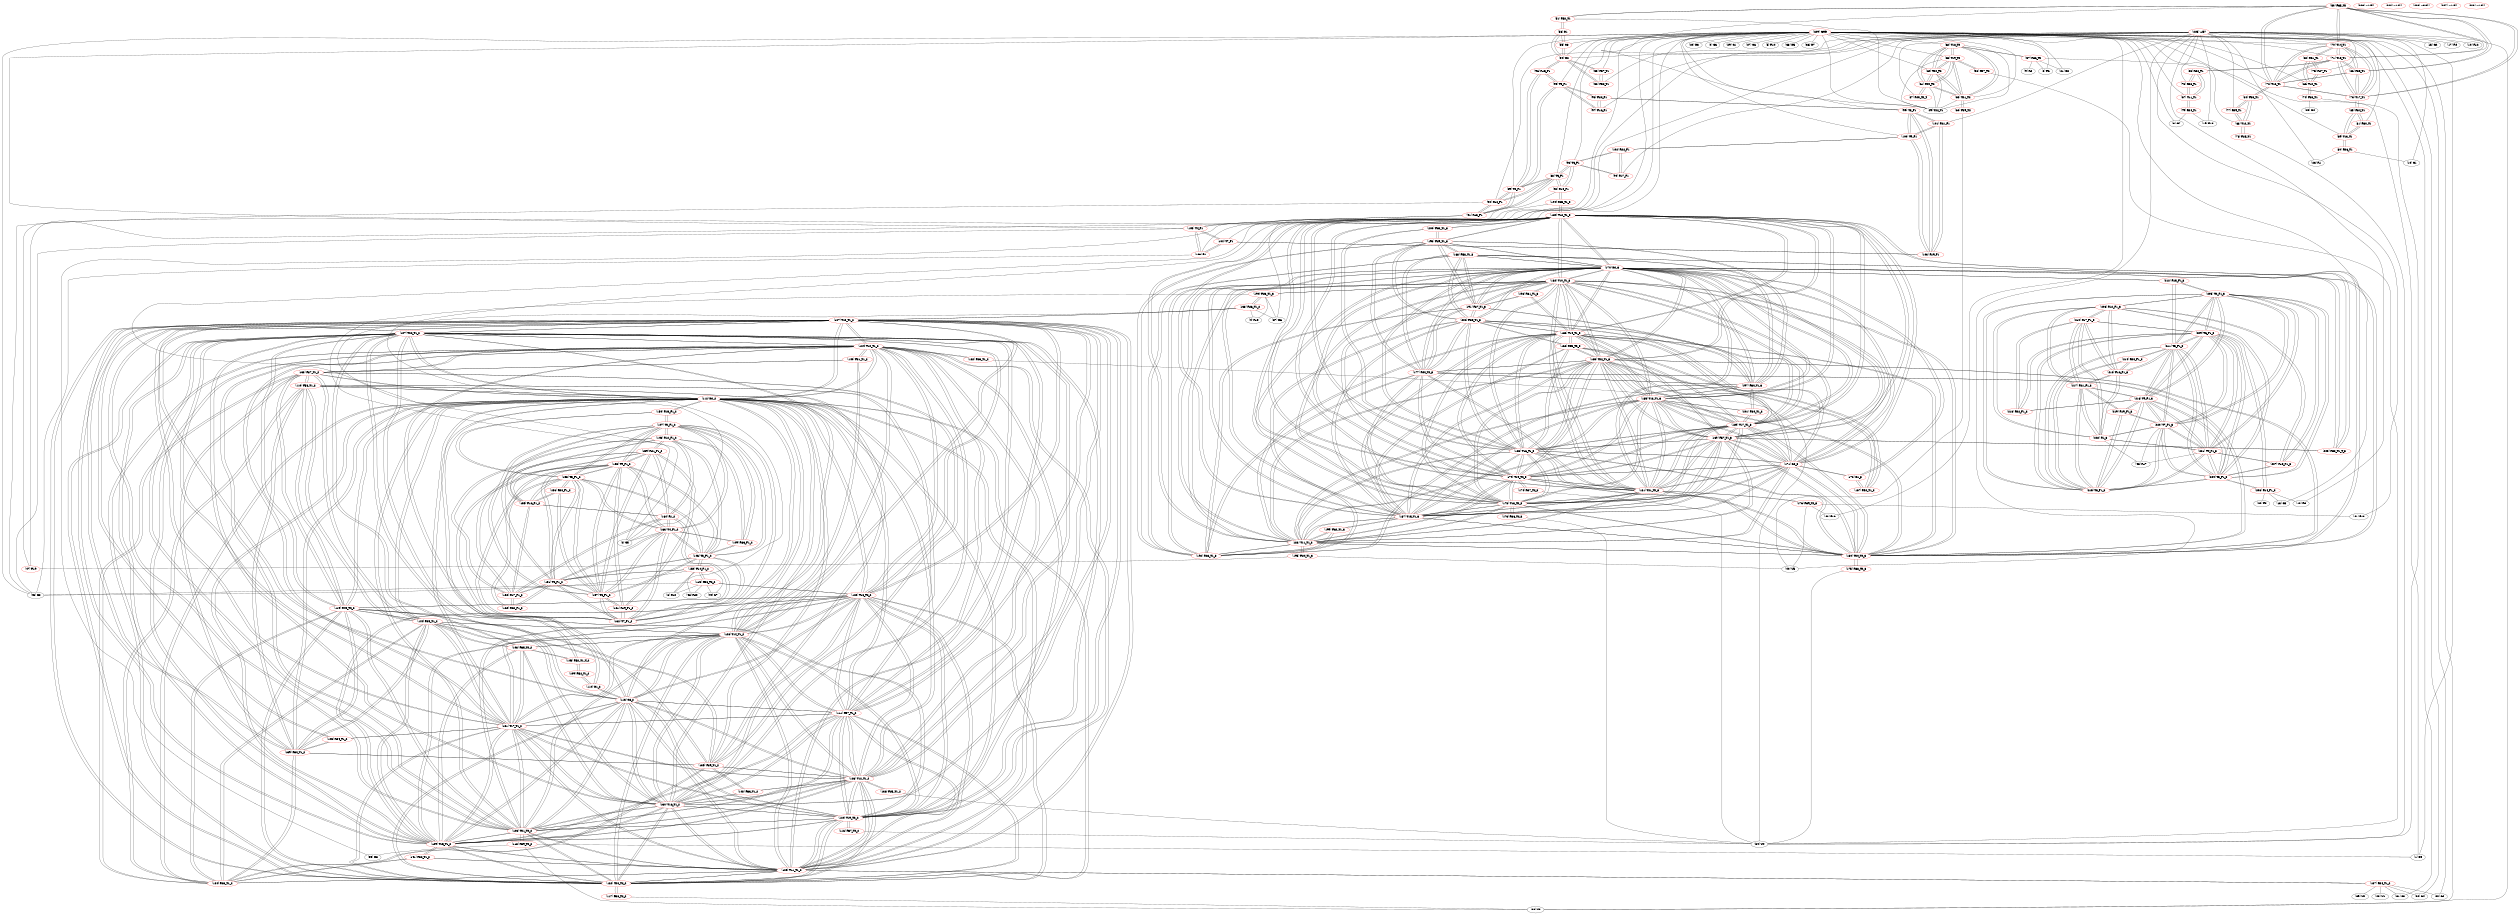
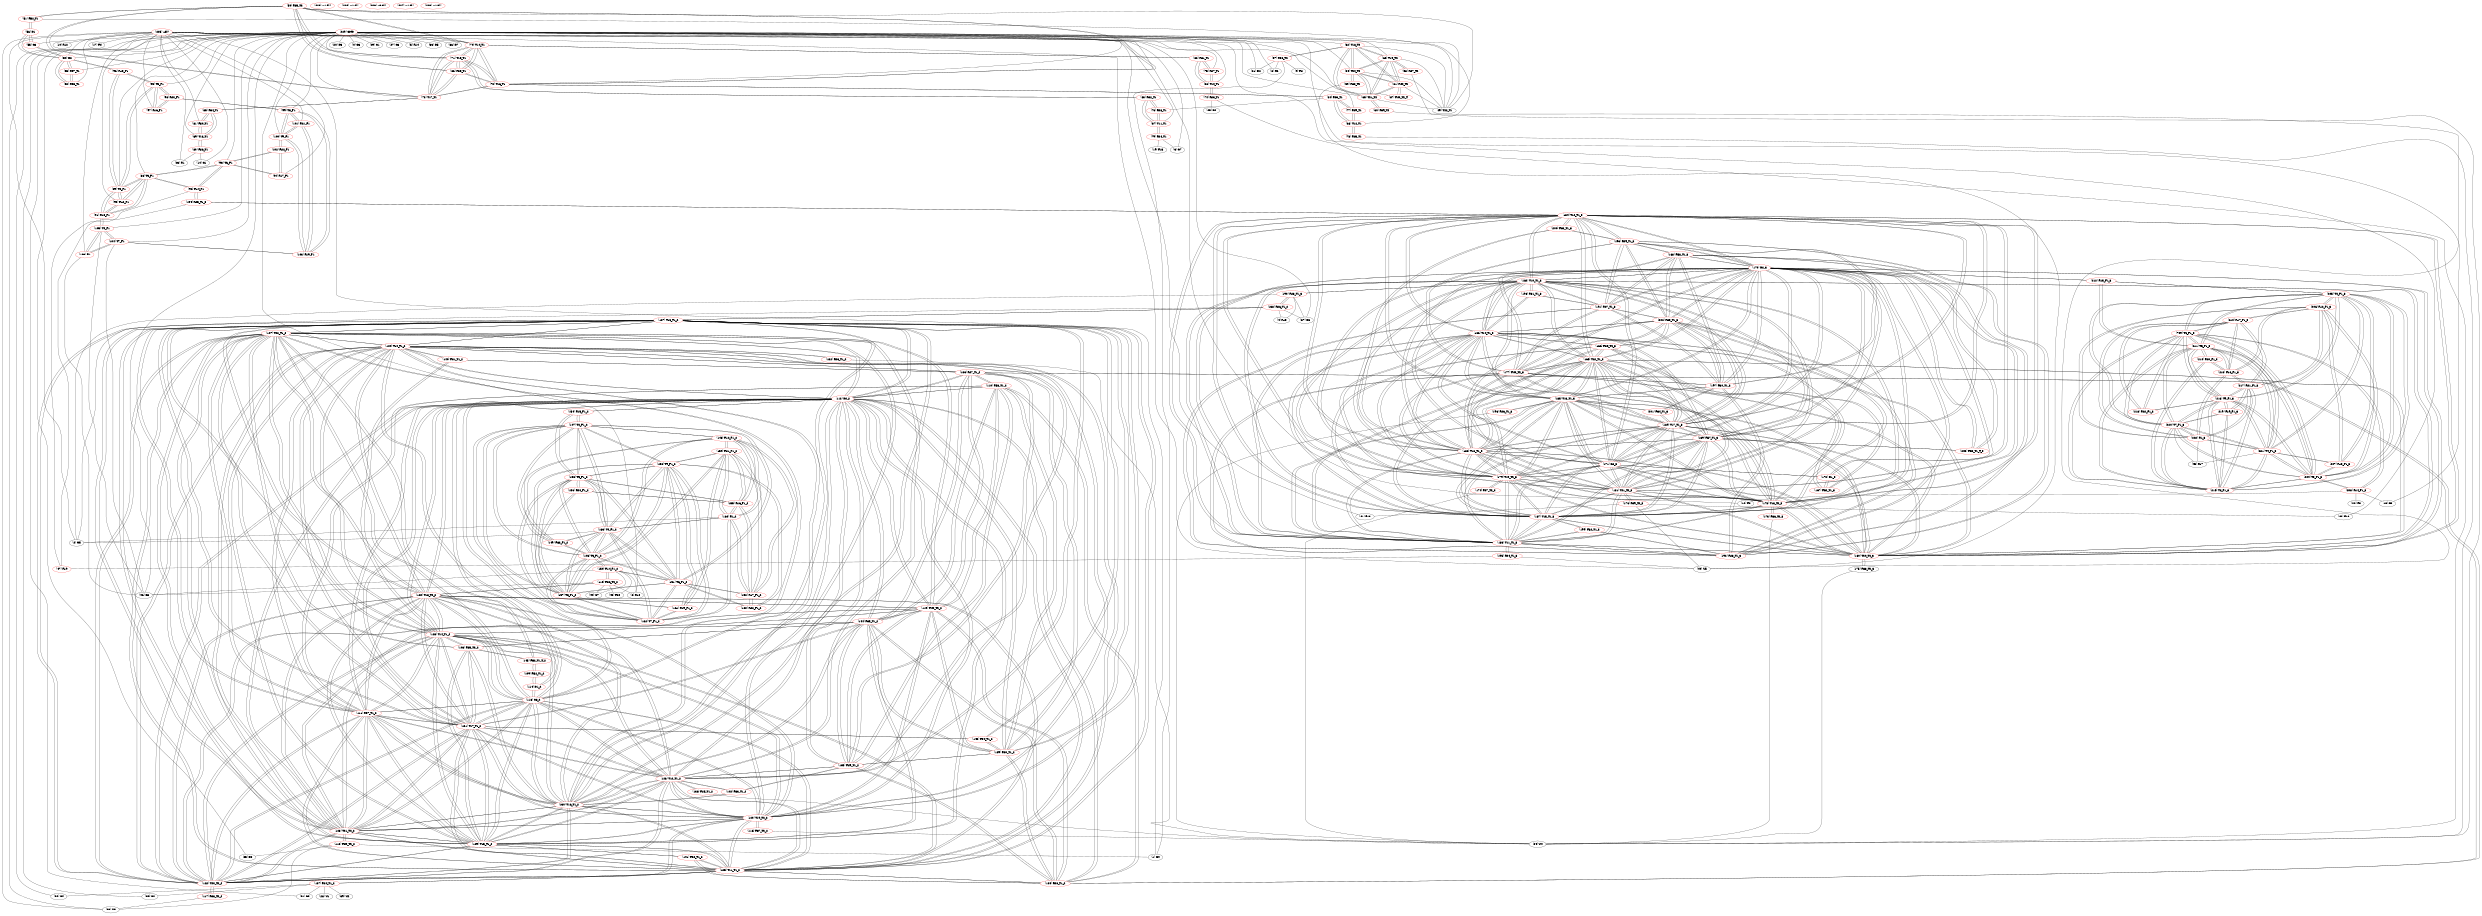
node "(15) Q2": removed
edge "(225) +5V" -- "(76) R28_T1": now "(84) R33_T1" -- "(76) R28_T1"
edge "(225) +5V" -- "(19) R13": removed
node "(59) R38_T2": added
edge "(90) R12_P1" -- "(46) Q8": now "(104) T7_P1" -- "(46) Q8"
node "(209) T6_P1_3": label "(209) T6_P1_3" -> "(709) T6_P1_3"
node "(196) R26_T1_3": added
node "(175) R38_T2_3": color red -> black
